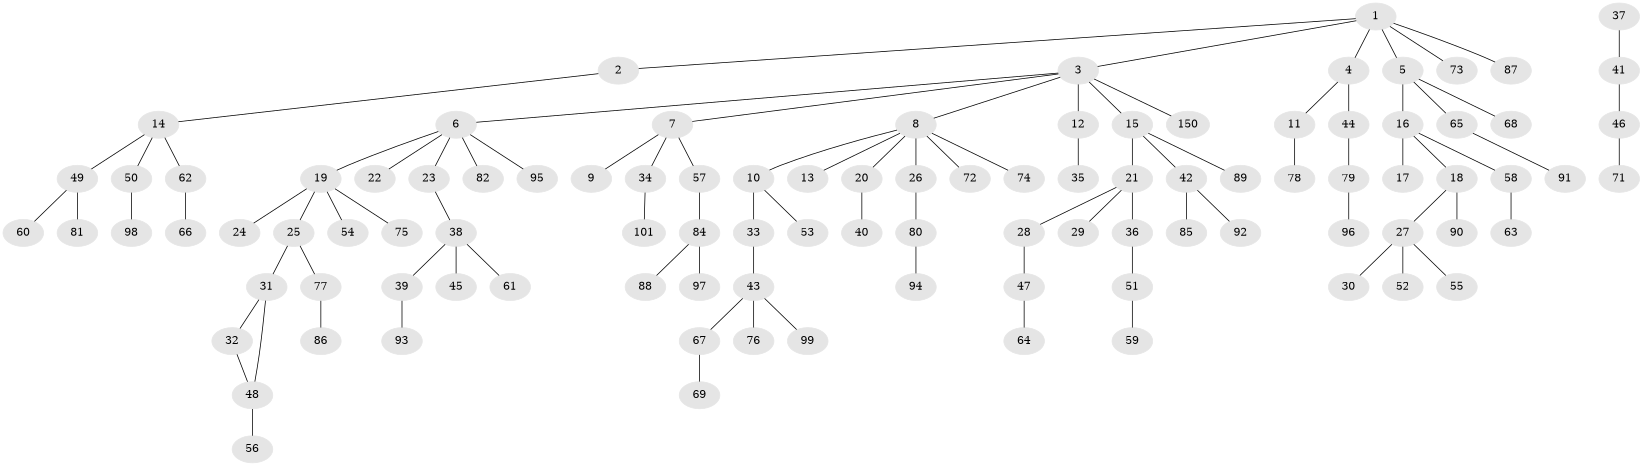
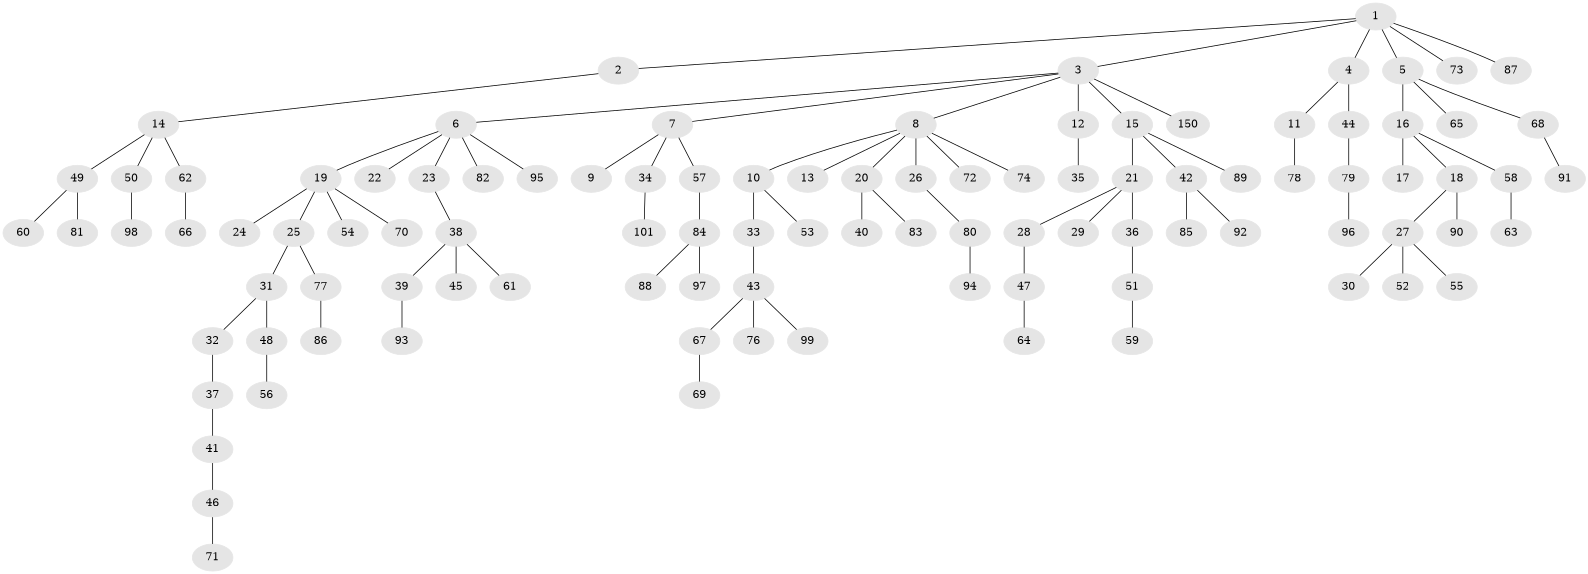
edge "65" -- "91": now "68" -- "91"
node "75": label "75" -> "70"
node "83": added
edge "32" -- "48": now "32" -- "37"
